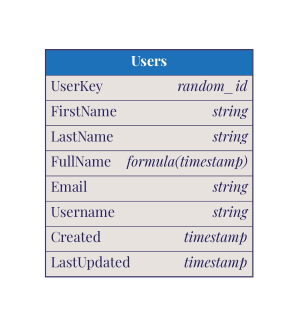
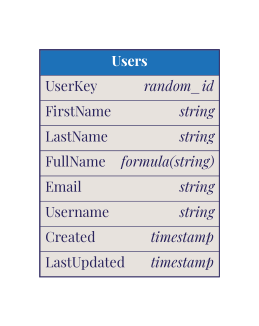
node "Users": text "formula(timestamp)" -> "formula(string)"
